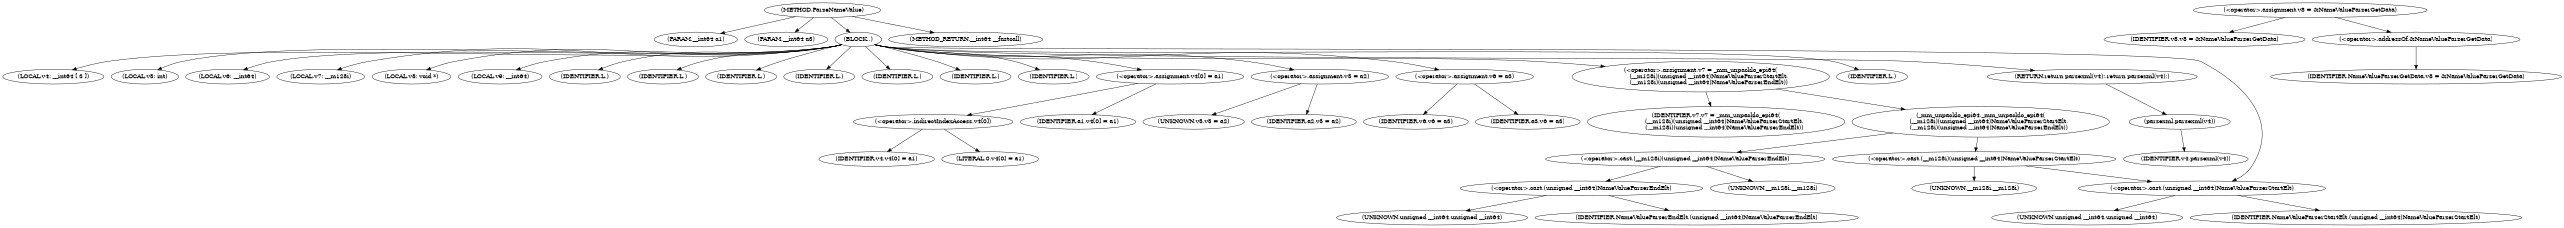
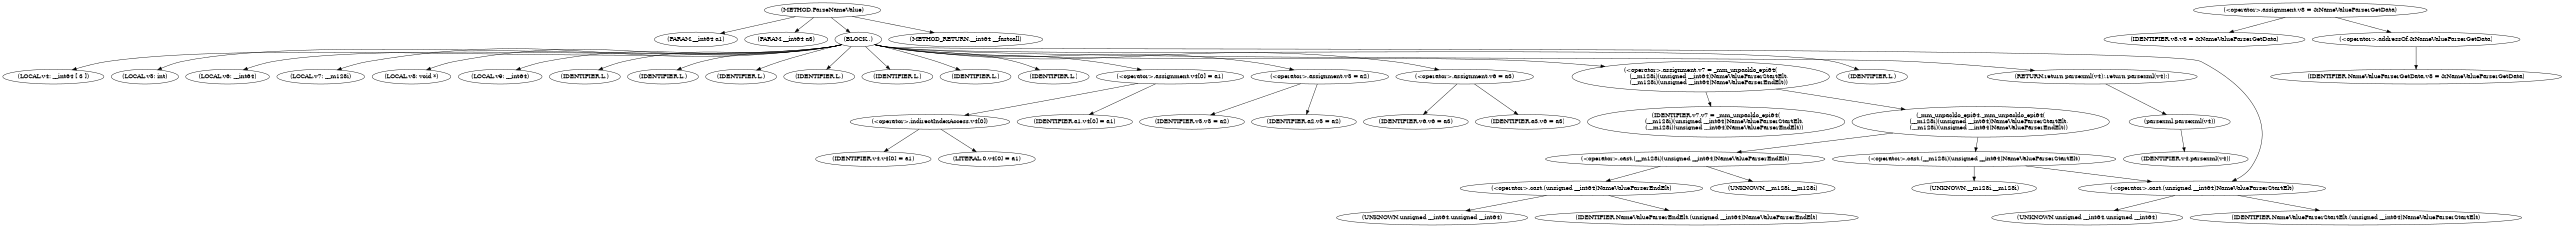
node "(UNKNOWN,v5,v5 = a2)": label "(UNKNOWN,v5,v5 = a2)" -> "(IDENTIFIER,v5,v5 = a2)"
